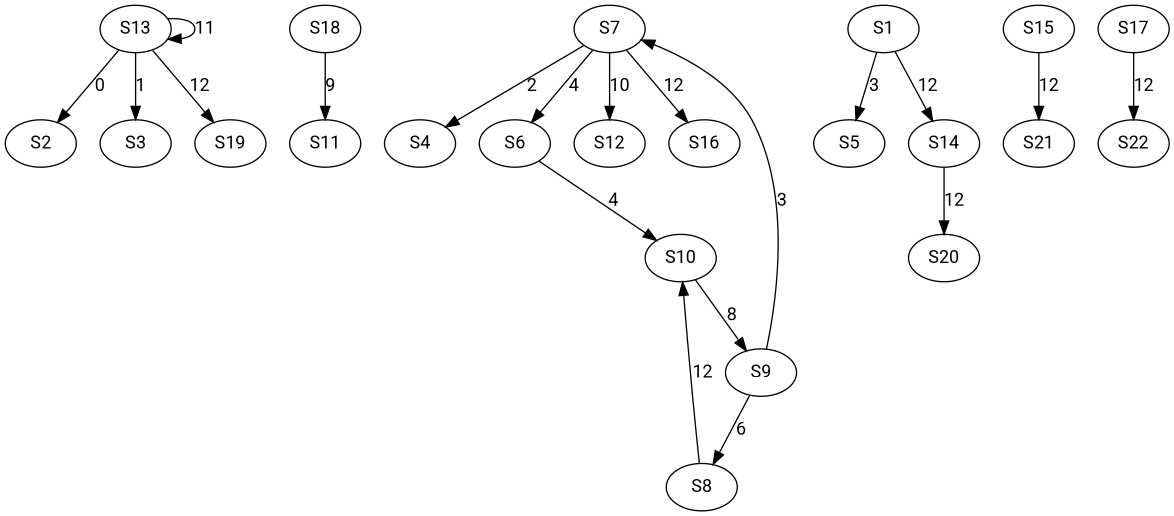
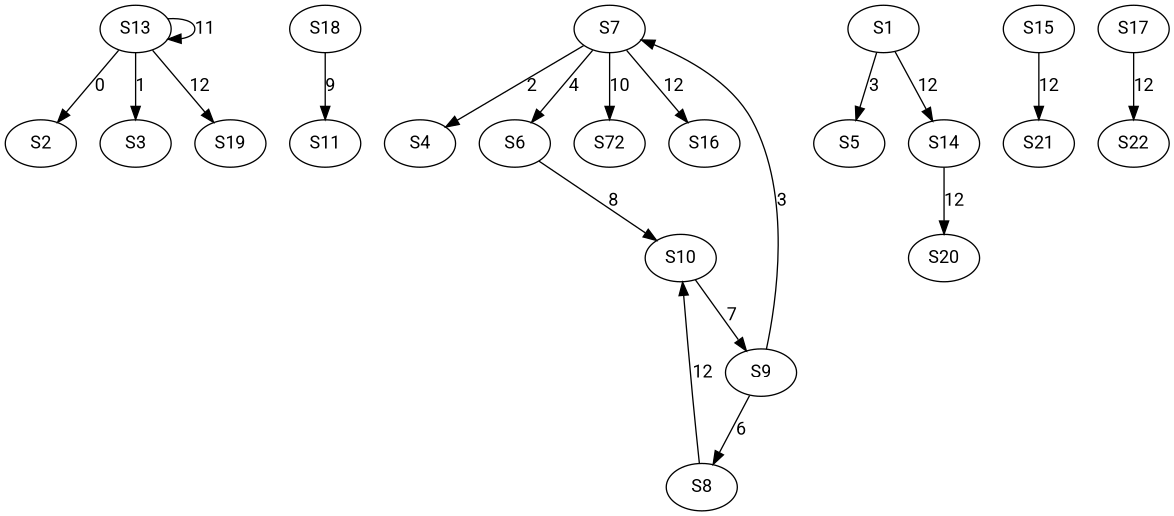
node "S12": label "S12" -> "S72"
edge "S6" -> "S10": label "4" -> "8"
edge "S10" -> "S9": label "8" -> "7"
